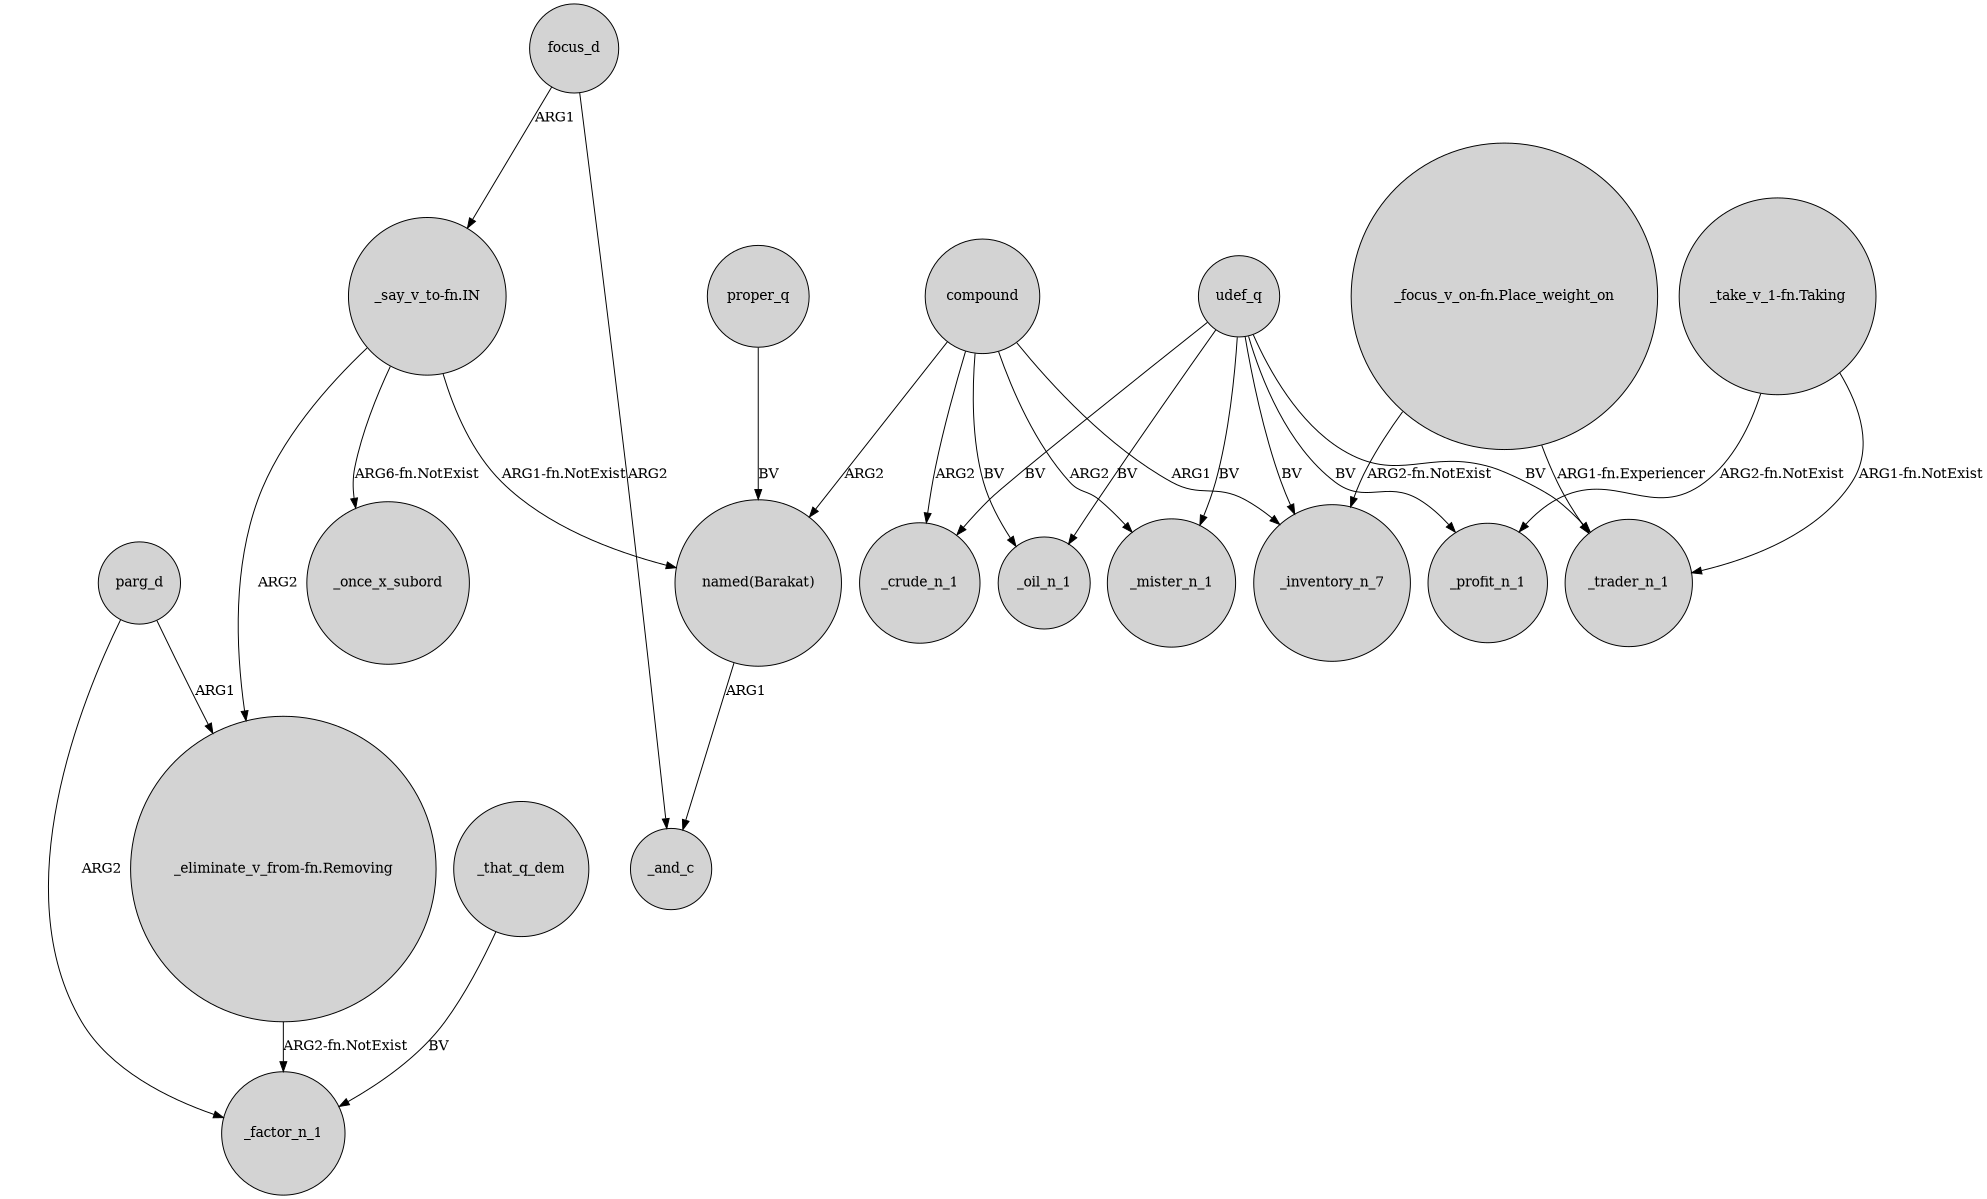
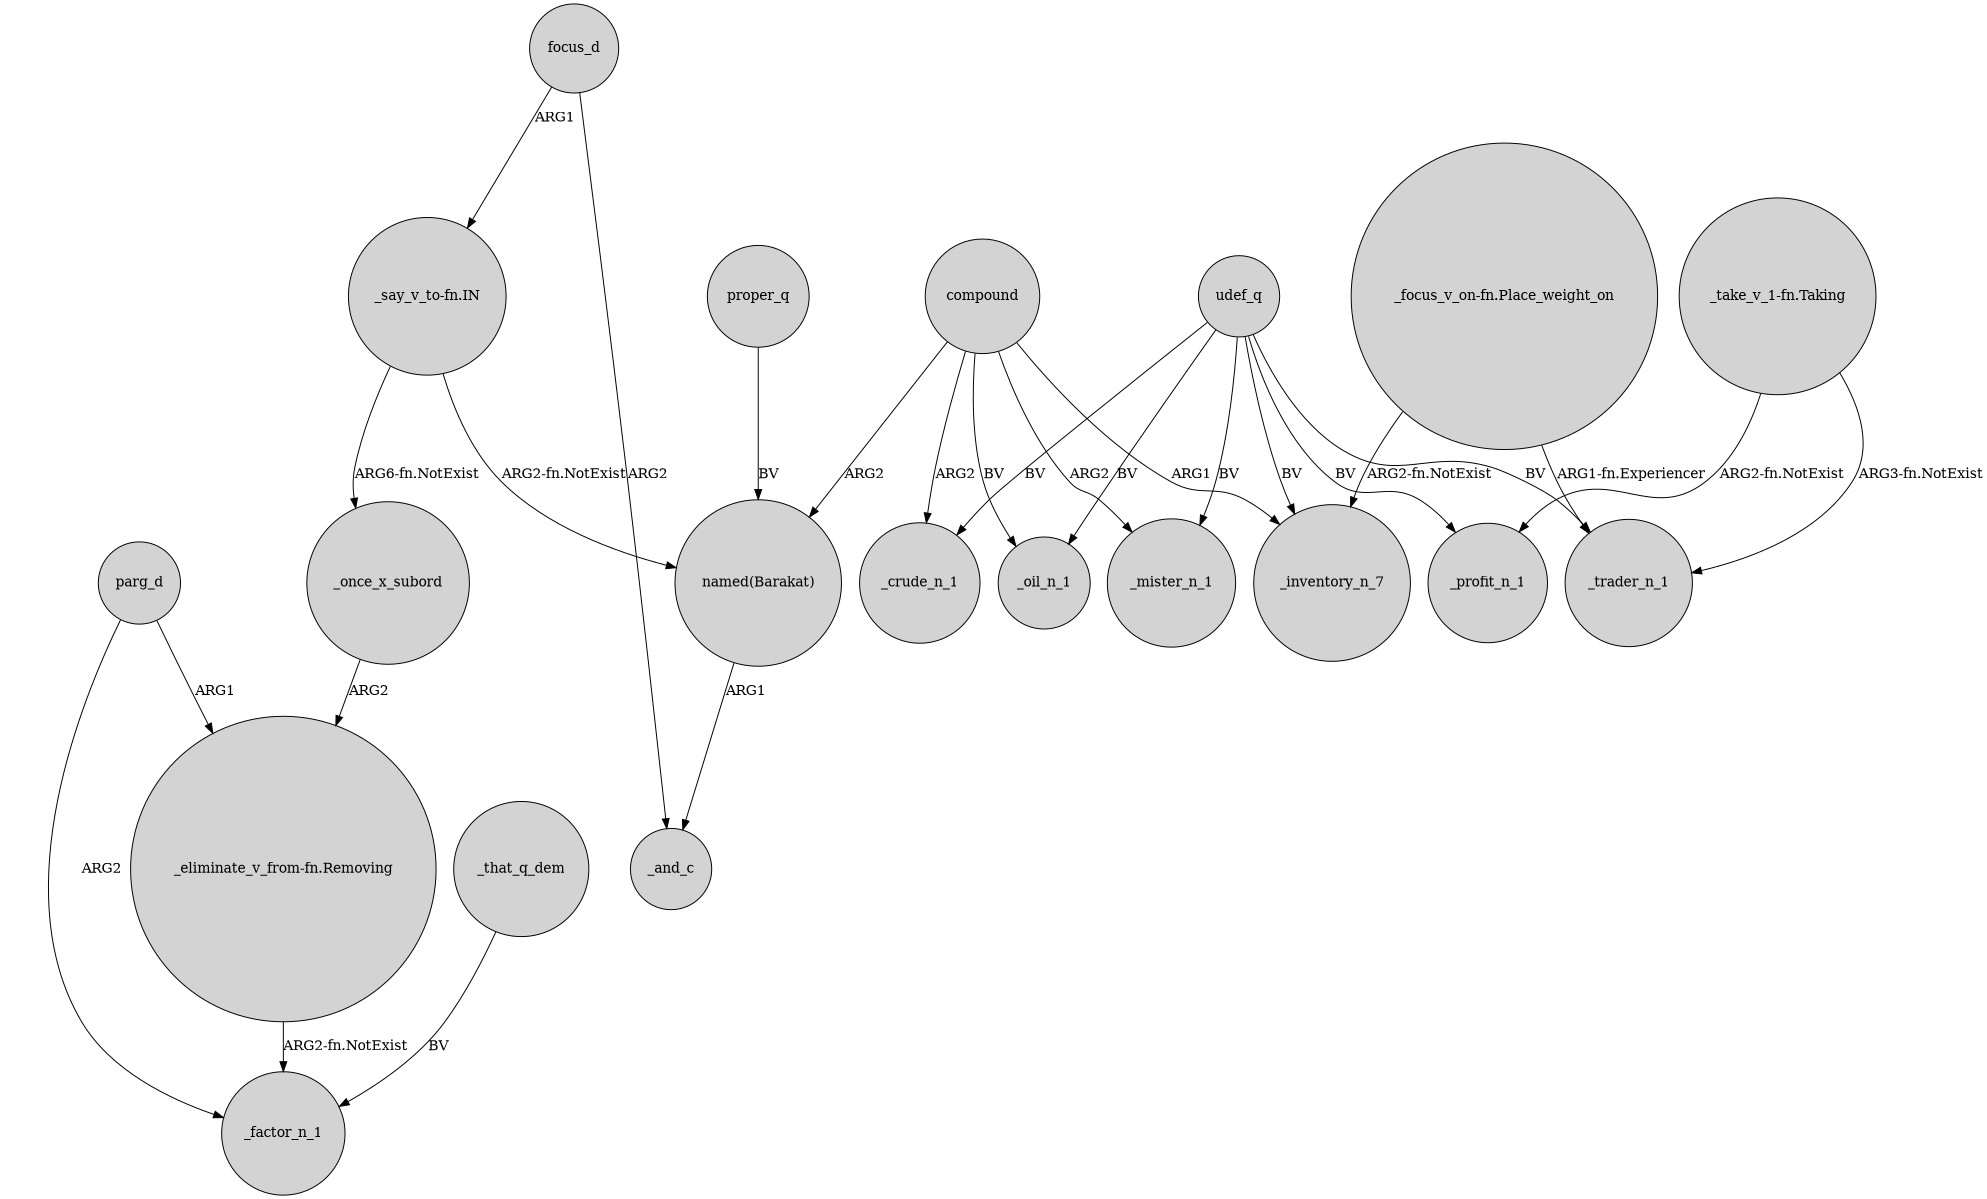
edge "_say_v_to-fn.IN" -> "named(Barakat)": label "ARG1-fn.NotExist" -> "ARG2-fn.NotExist"
edge "_take_v_1-fn.Taking" -> "_trader_n_1": label "ARG1-fn.NotExist" -> "ARG3-fn.NotExist"
edge "_say_v_to-fn.IN" -> "_eliminate_v_from-fn.Removing": now "_once_x_subord" -> "_eliminate_v_from-fn.Removing"
